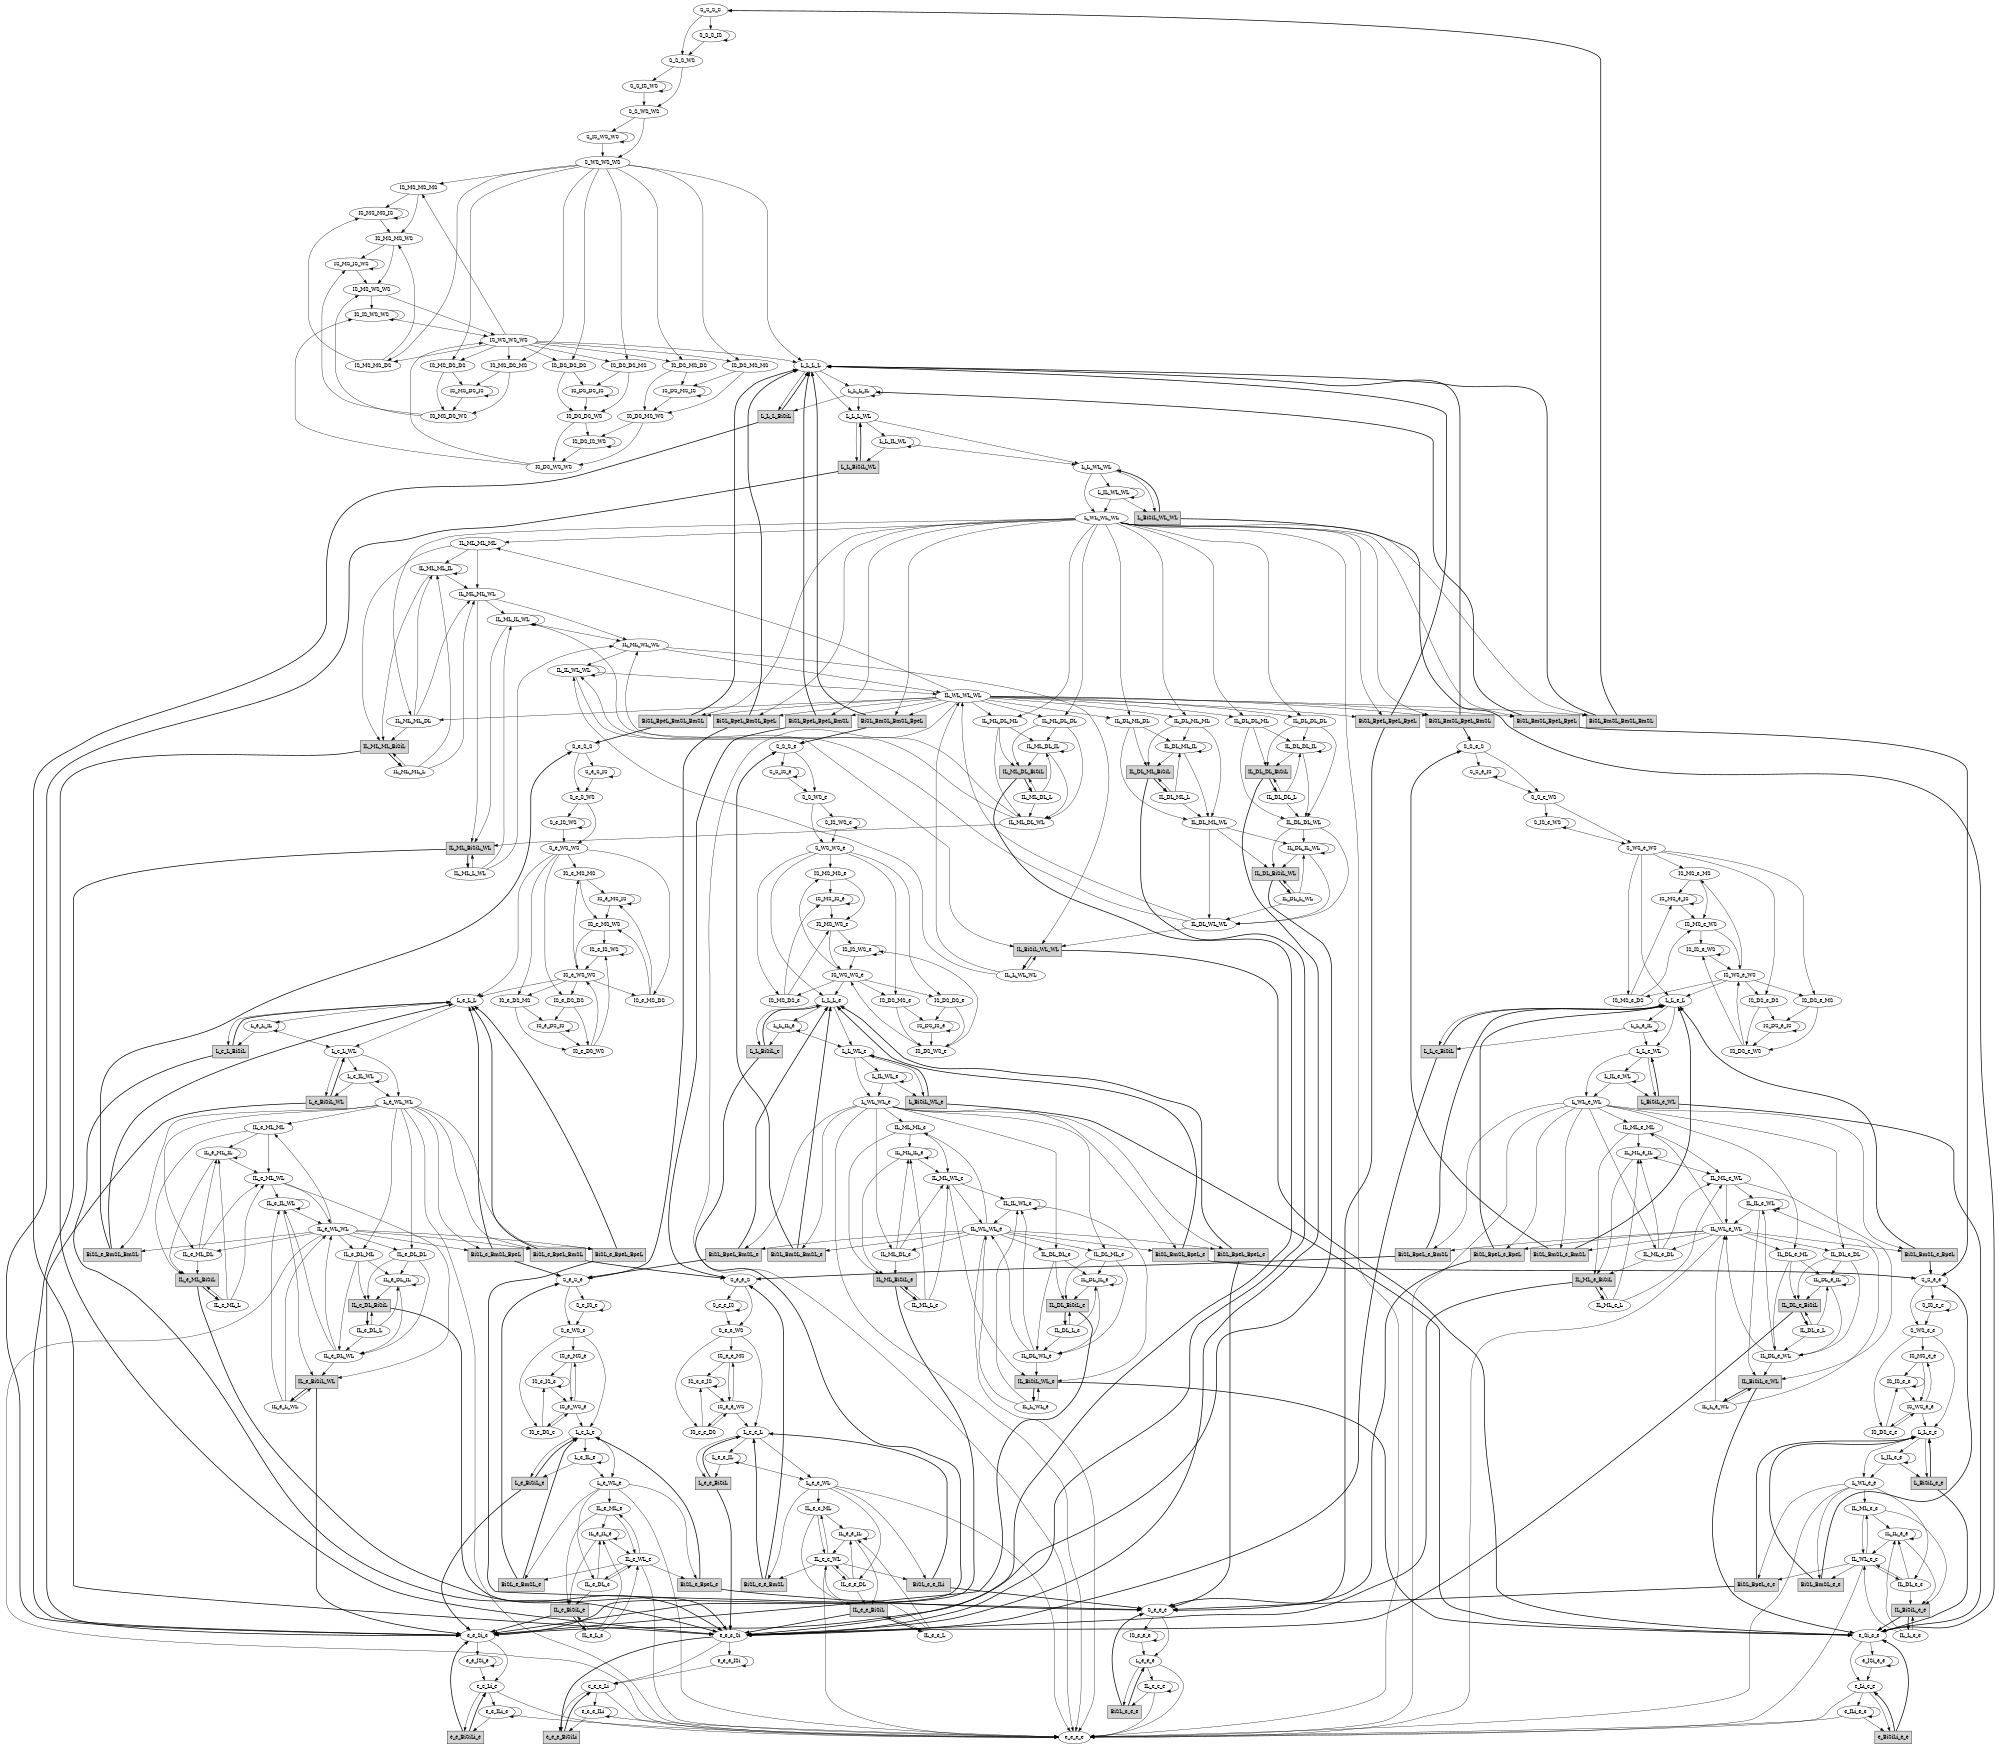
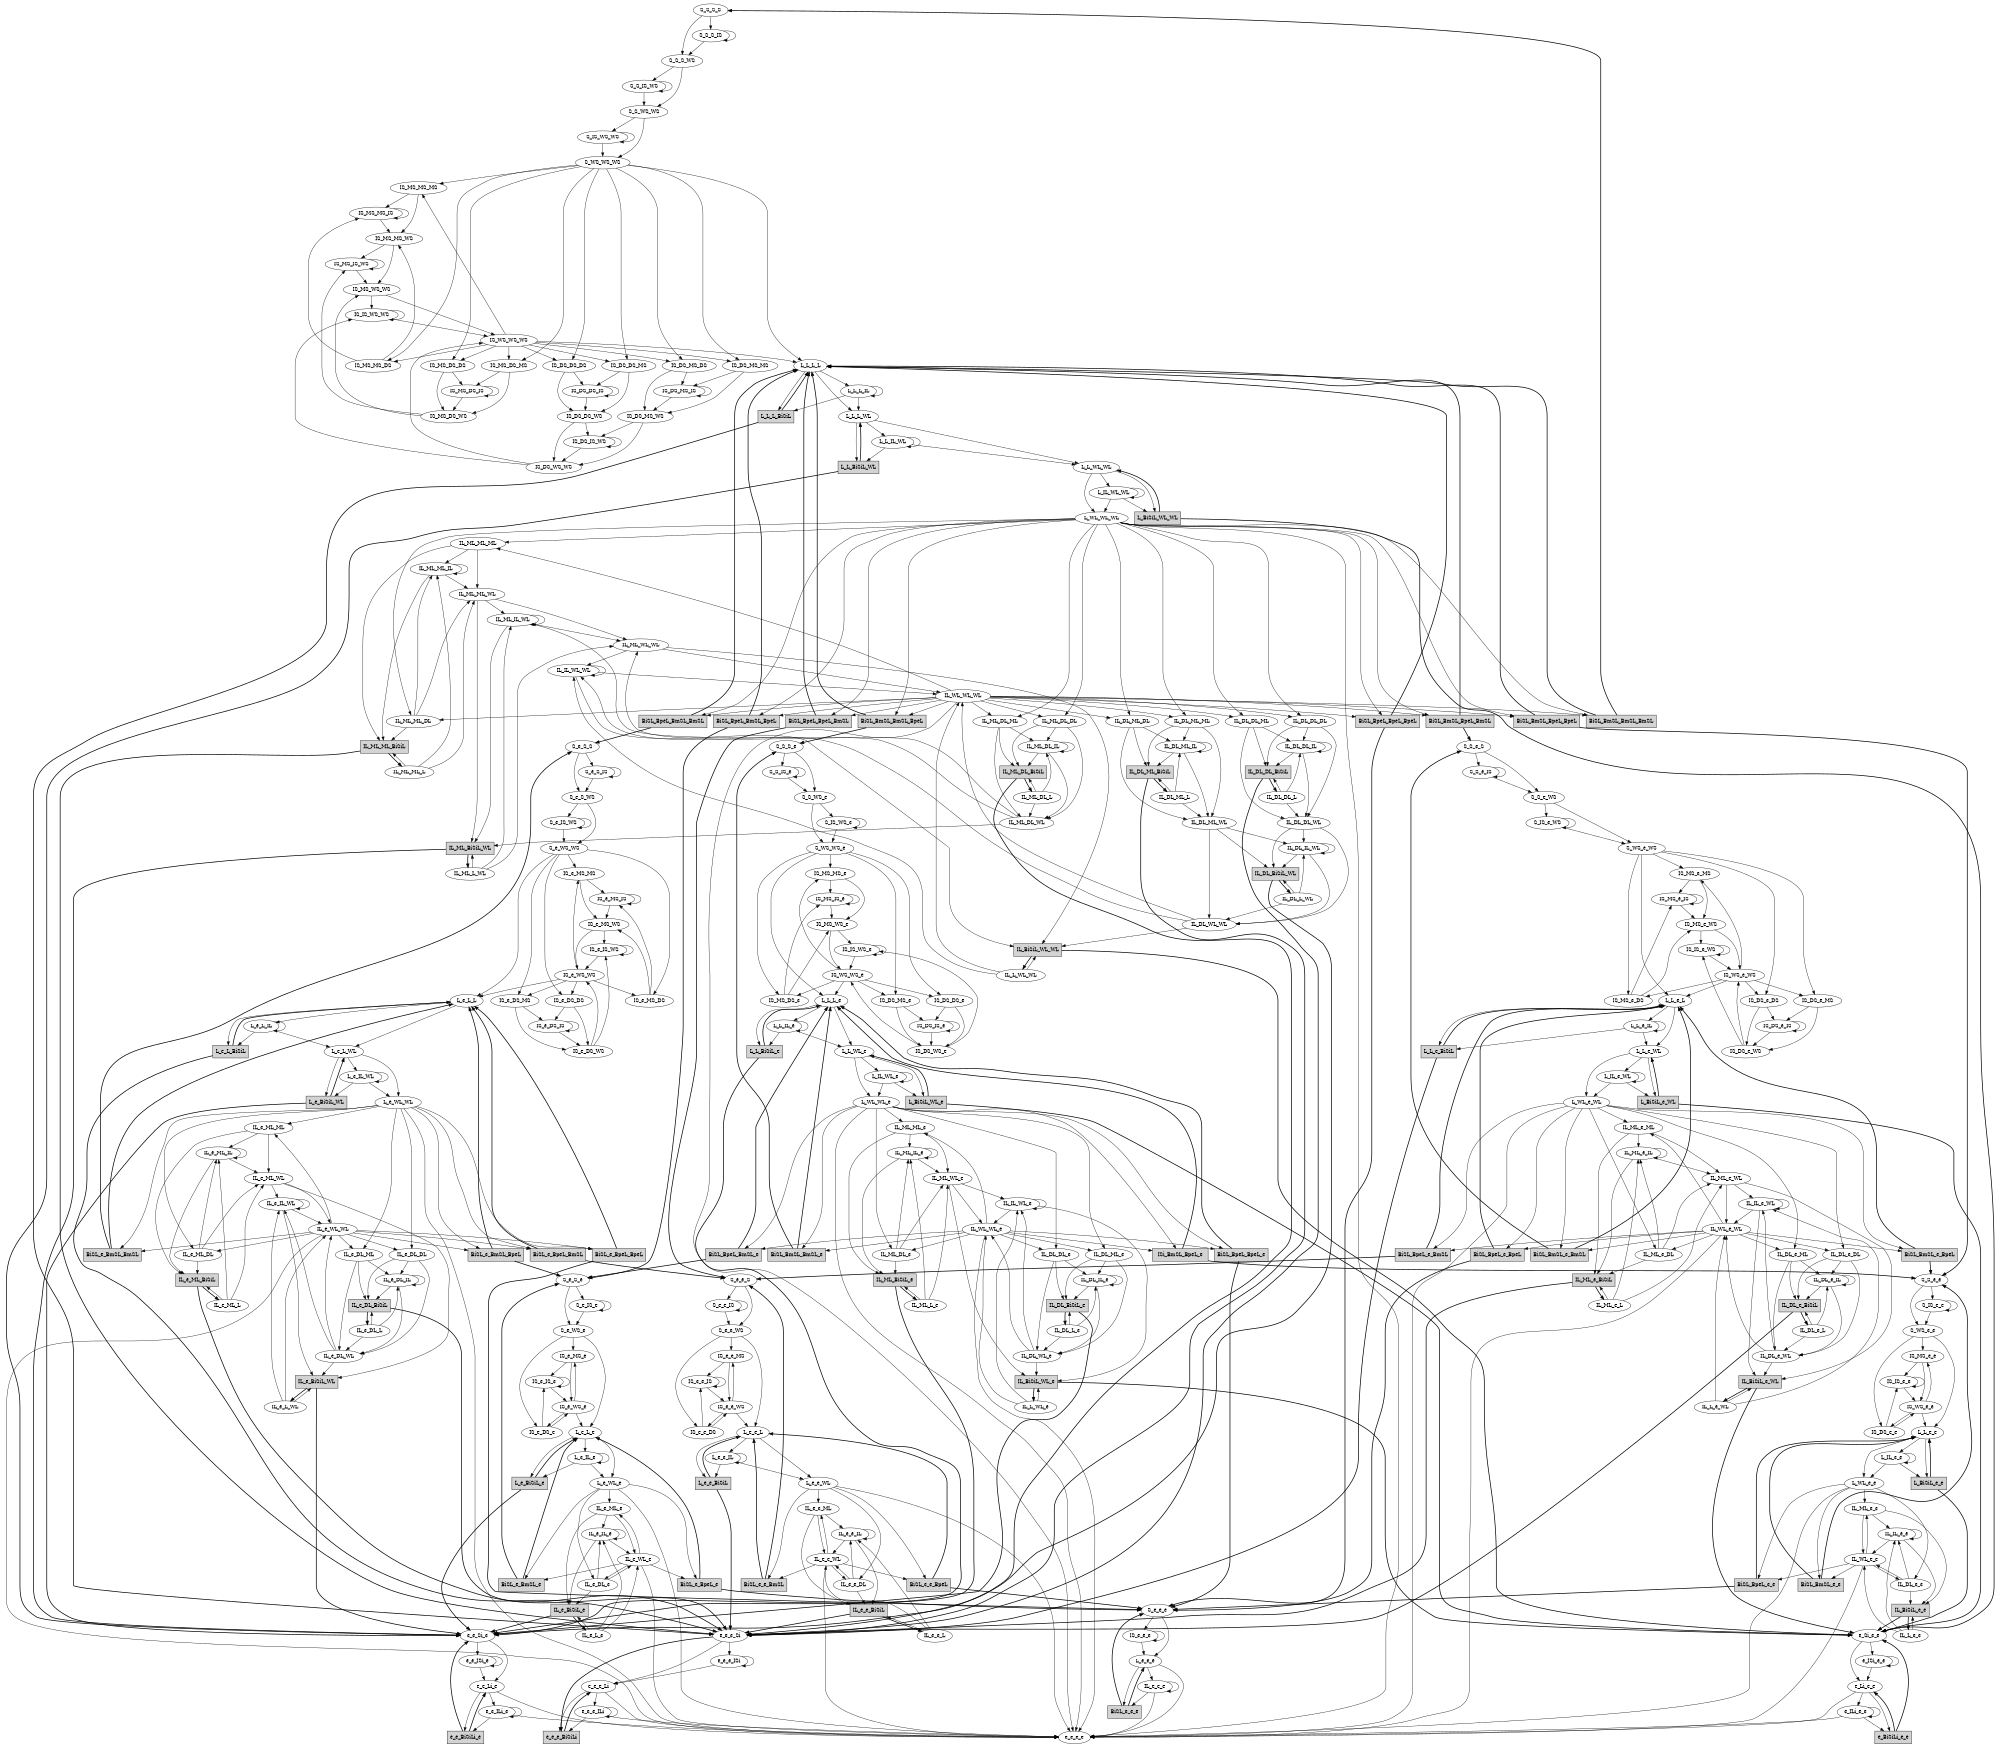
edge "BiSL_BmSL_BpeL_BpeL" -> "L_L_L_IL": now "BiSL_BmSL_BpeL_BpeL" -> "L_L_L_L"
node "BiSL_BmSL_BpeL_e": label "BiSL_BmSL_BpeL_e" -> "ISi_BmSL_BpeL_e"
node "BiSL_e_e_ILi": label "BiSL_e_e_ILi" -> "BiSL_e_e_BpeL"
